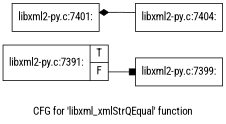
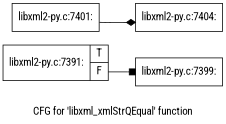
edge "libxml2-py.c:7404:" -> "libxml2-py.c:7401:": reversed
